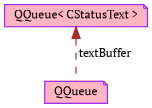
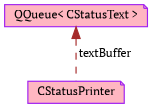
node "QQueue": label "QQueue" -> "CStatusPrinter"
